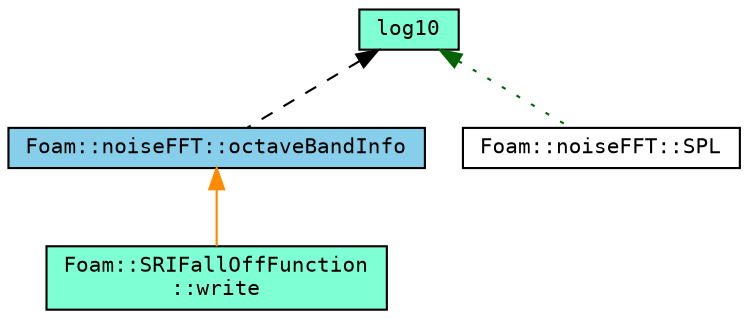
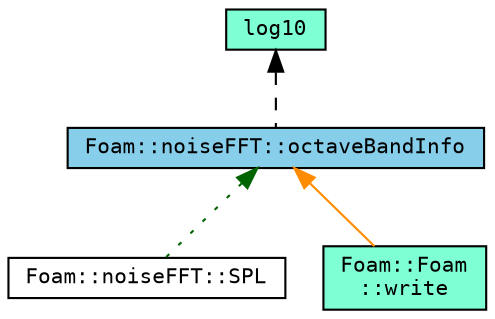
edge "Foam::noiseFFT::SPL" -> "log10": now "Foam::noiseFFT::SPL" -> "Foam::noiseFFT::octaveBandInfo"
node "Foam::SRIFallOffFunction ::write": label "Foam::SRIFallOffFunction ::write" -> "Foam::Foam ::write"
